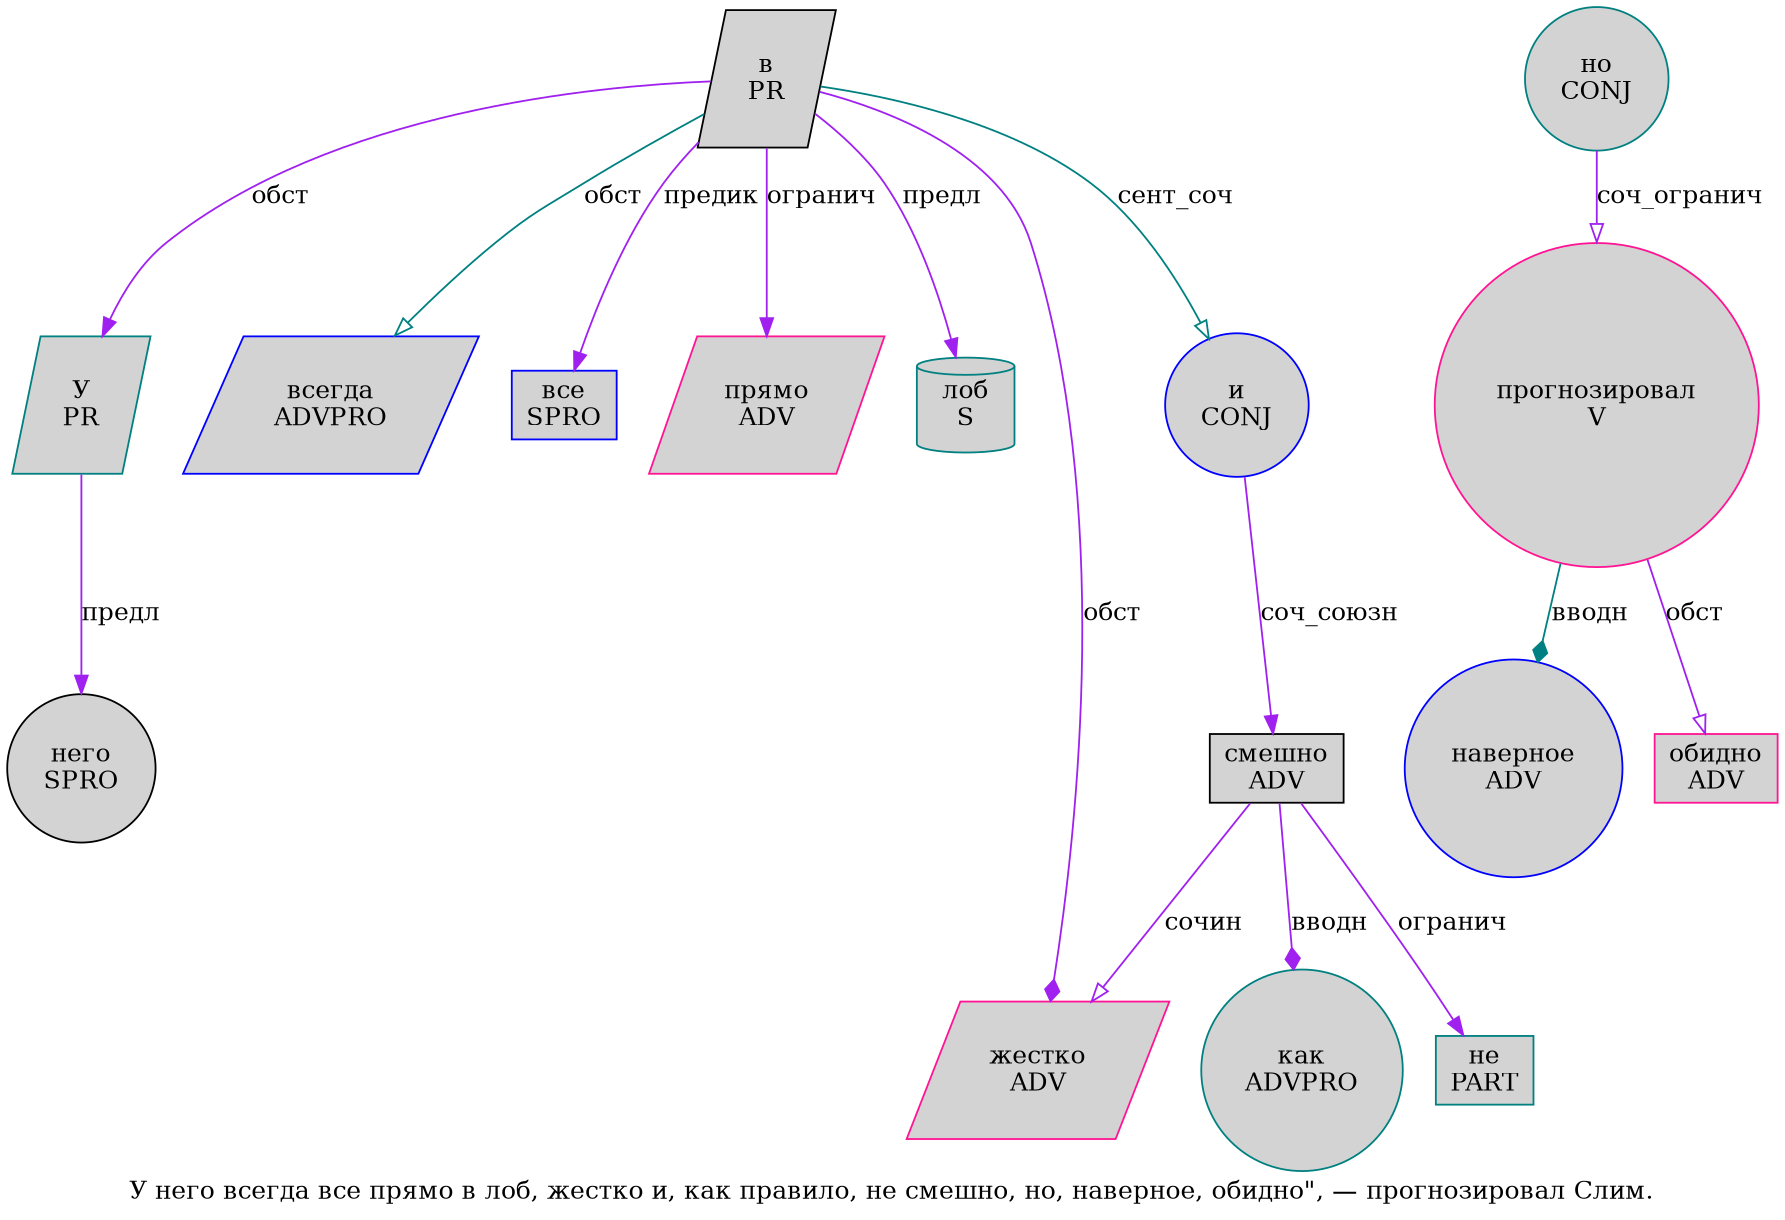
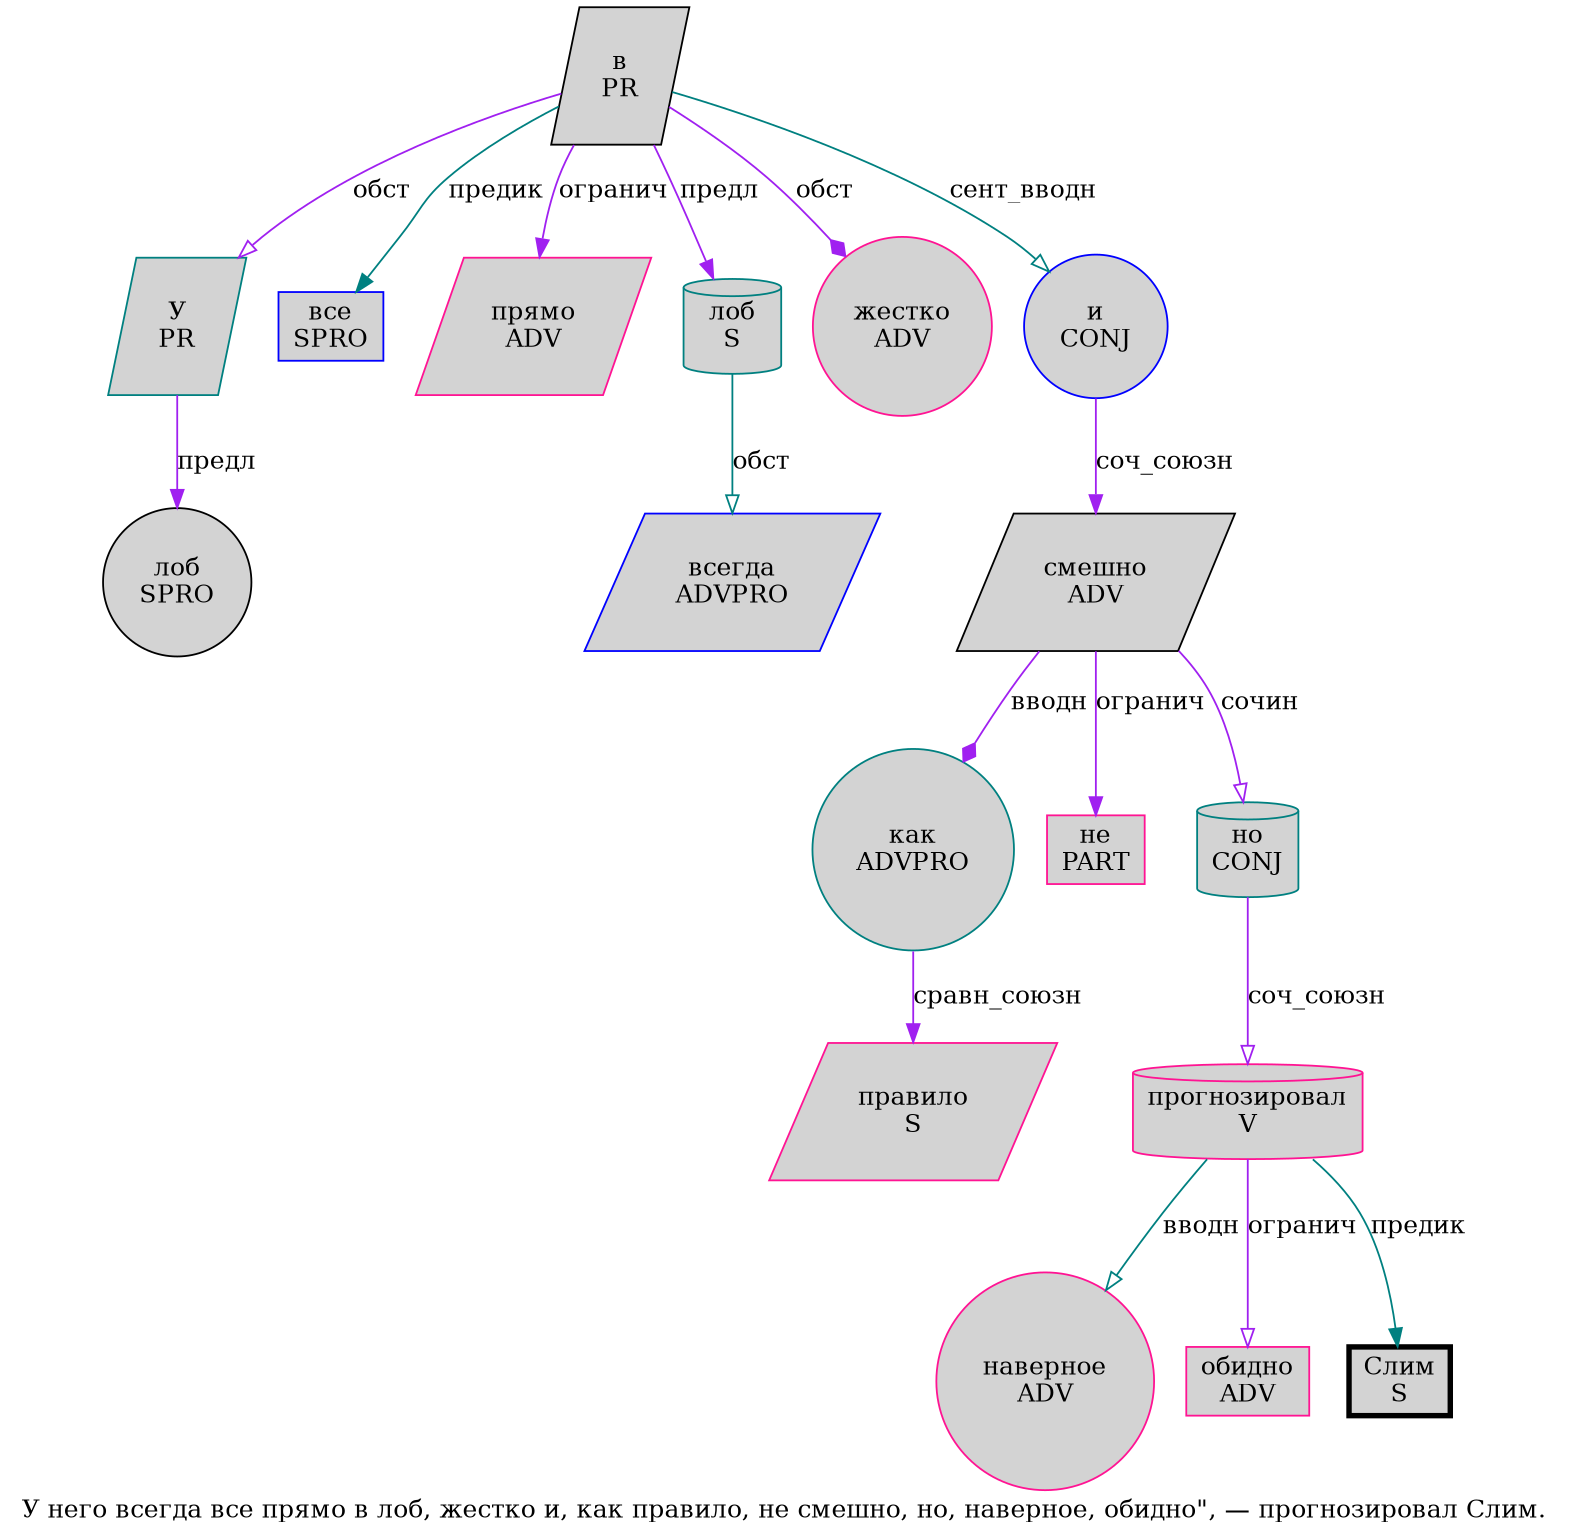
node "но CONJ": shape circle -> cylinder
edge "в PR" -> "У PR": arrowhead normal -> onormal
edge "в PR" -> "и CONJ": label "сент_соч" -> "сент_вводн"
edge "но CONJ" -> "прогнозировал V": label "соч_огранич" -> "соч_союзн"
edge "в PR" -> "всегда ADVPRO": now "лоб S" -> "всегда ADVPRO"
edge "в PR" -> "все SPRO": color purple -> teal
node "прогнозировал V": shape circle -> cylinder
edge "прогнозировал V" -> "наверное ADV": arrowhead diamond -> onormal
edge "прогнозировал V" -> "обидно ADV": label "обст" -> "огранич"
node "него SPRO": label "него SPRO" -> "лоб SPRO"
node "смешно ADV": shape box -> parallelogram
node "наверное ADV": color blue -> deeppink
edge "смешно ADV" -> "жестко ADV": now "смешно ADV" -> "но CONJ"
node "жестко ADV": shape parallelogram -> circle
node "не PART": color teal -> deeppink
node "правило S": added
node "Слим S": added
